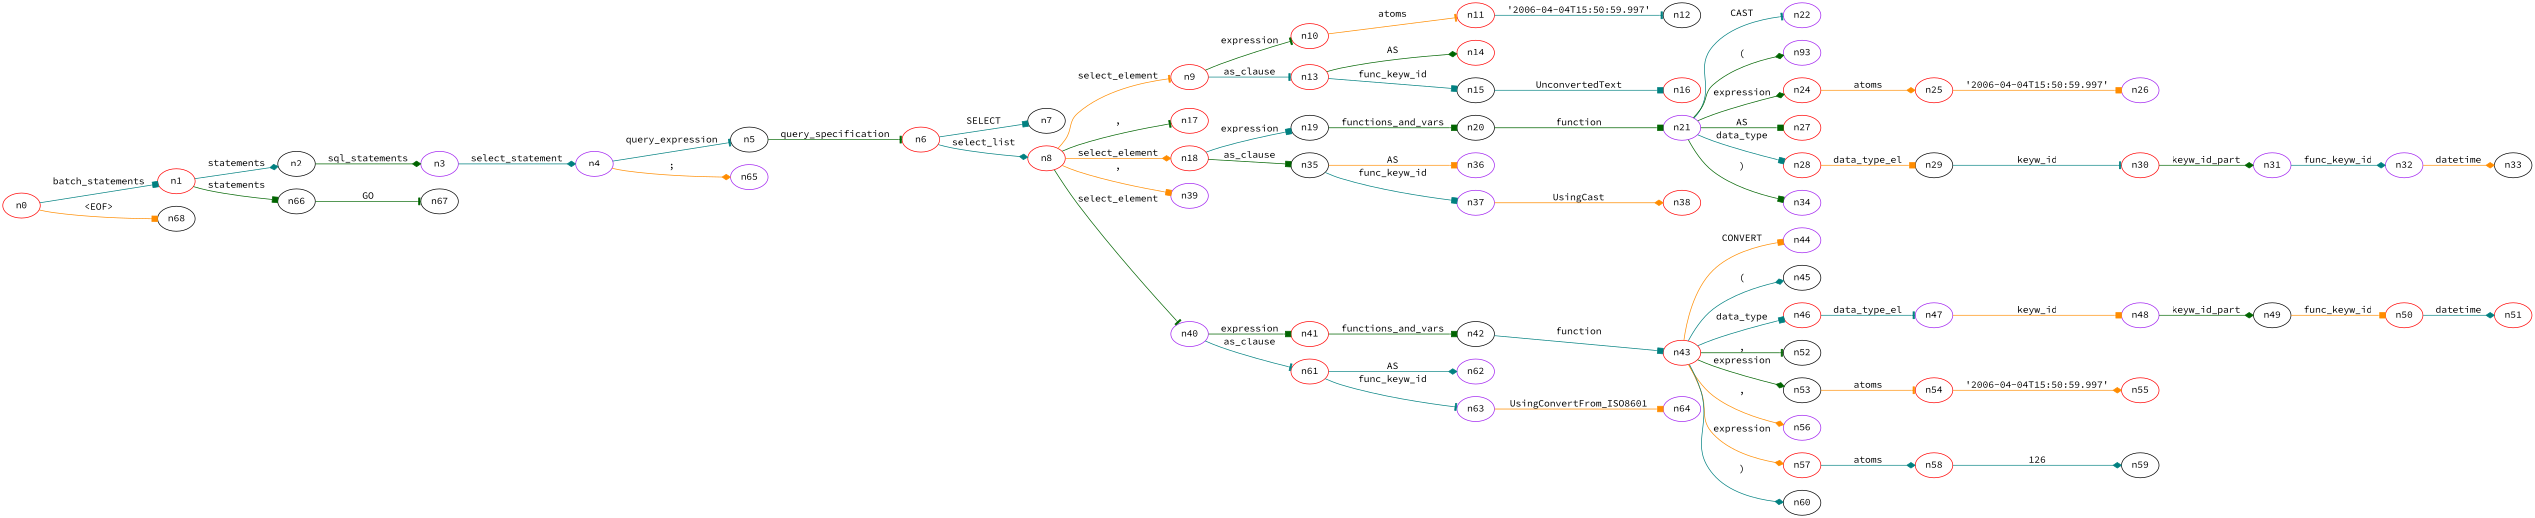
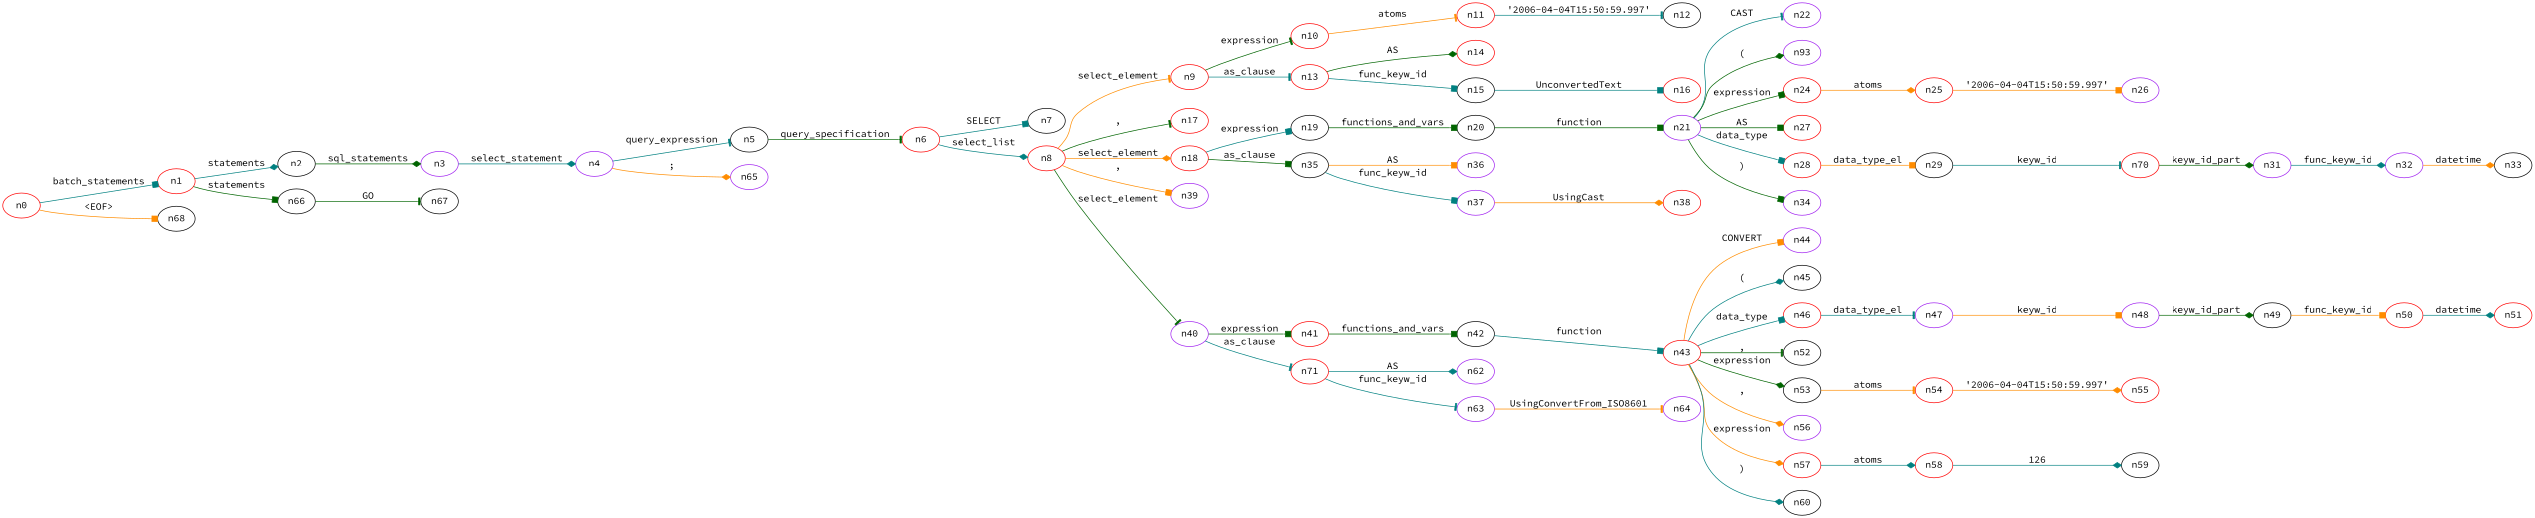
edge "n21" -> "n24": arrowhead diamond -> box
node "n30": label "n30" -> "n70"
node "n61": label "n61" -> "n71"
edge "n63" -> "n64": arrowhead box -> tee
